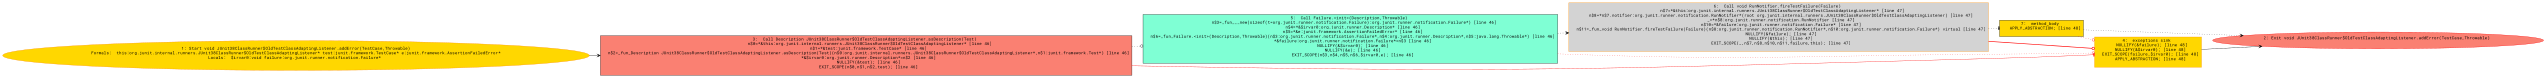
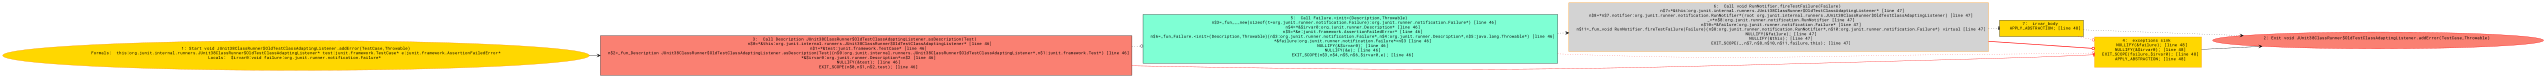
node "7:  method_body APPLY_ABSTRACTION; [line 48]": label "7:  method_body APPLY_ABSTRACTION; [line 48]" -> "7:  irvar_body APPLY_ABSTRACTION; [line 48]"
